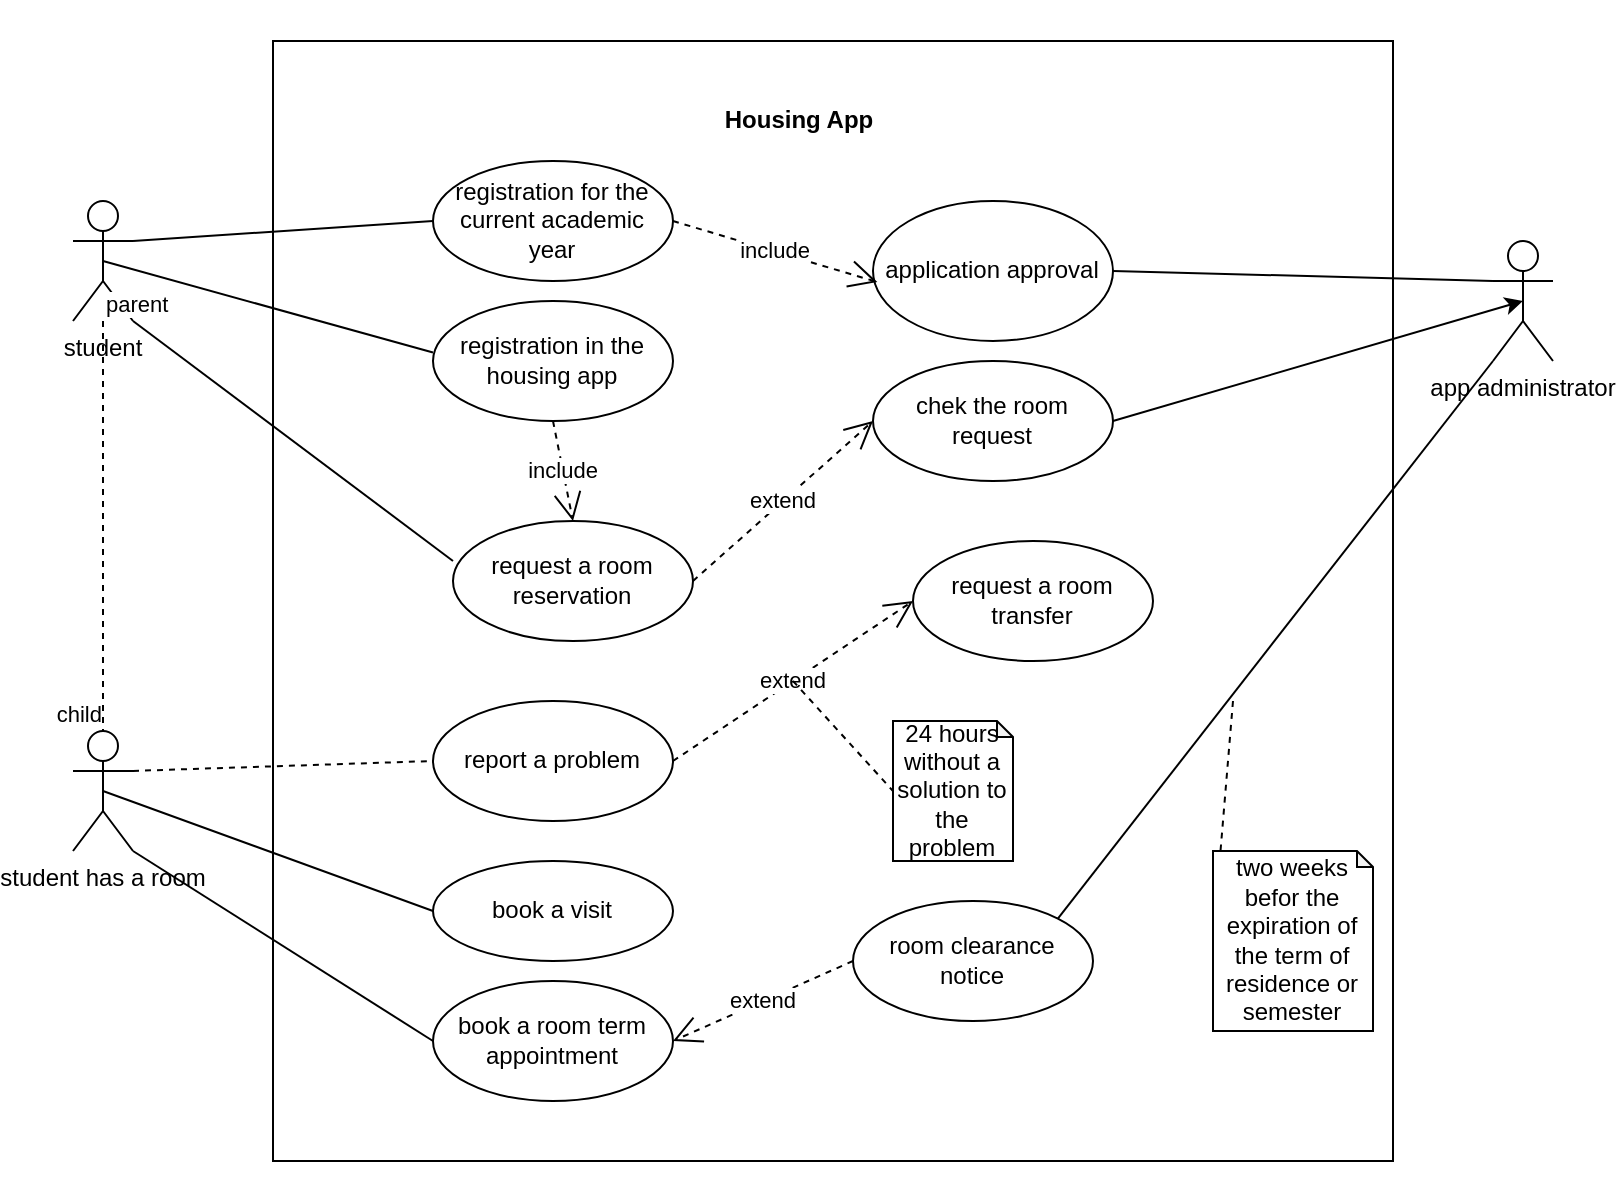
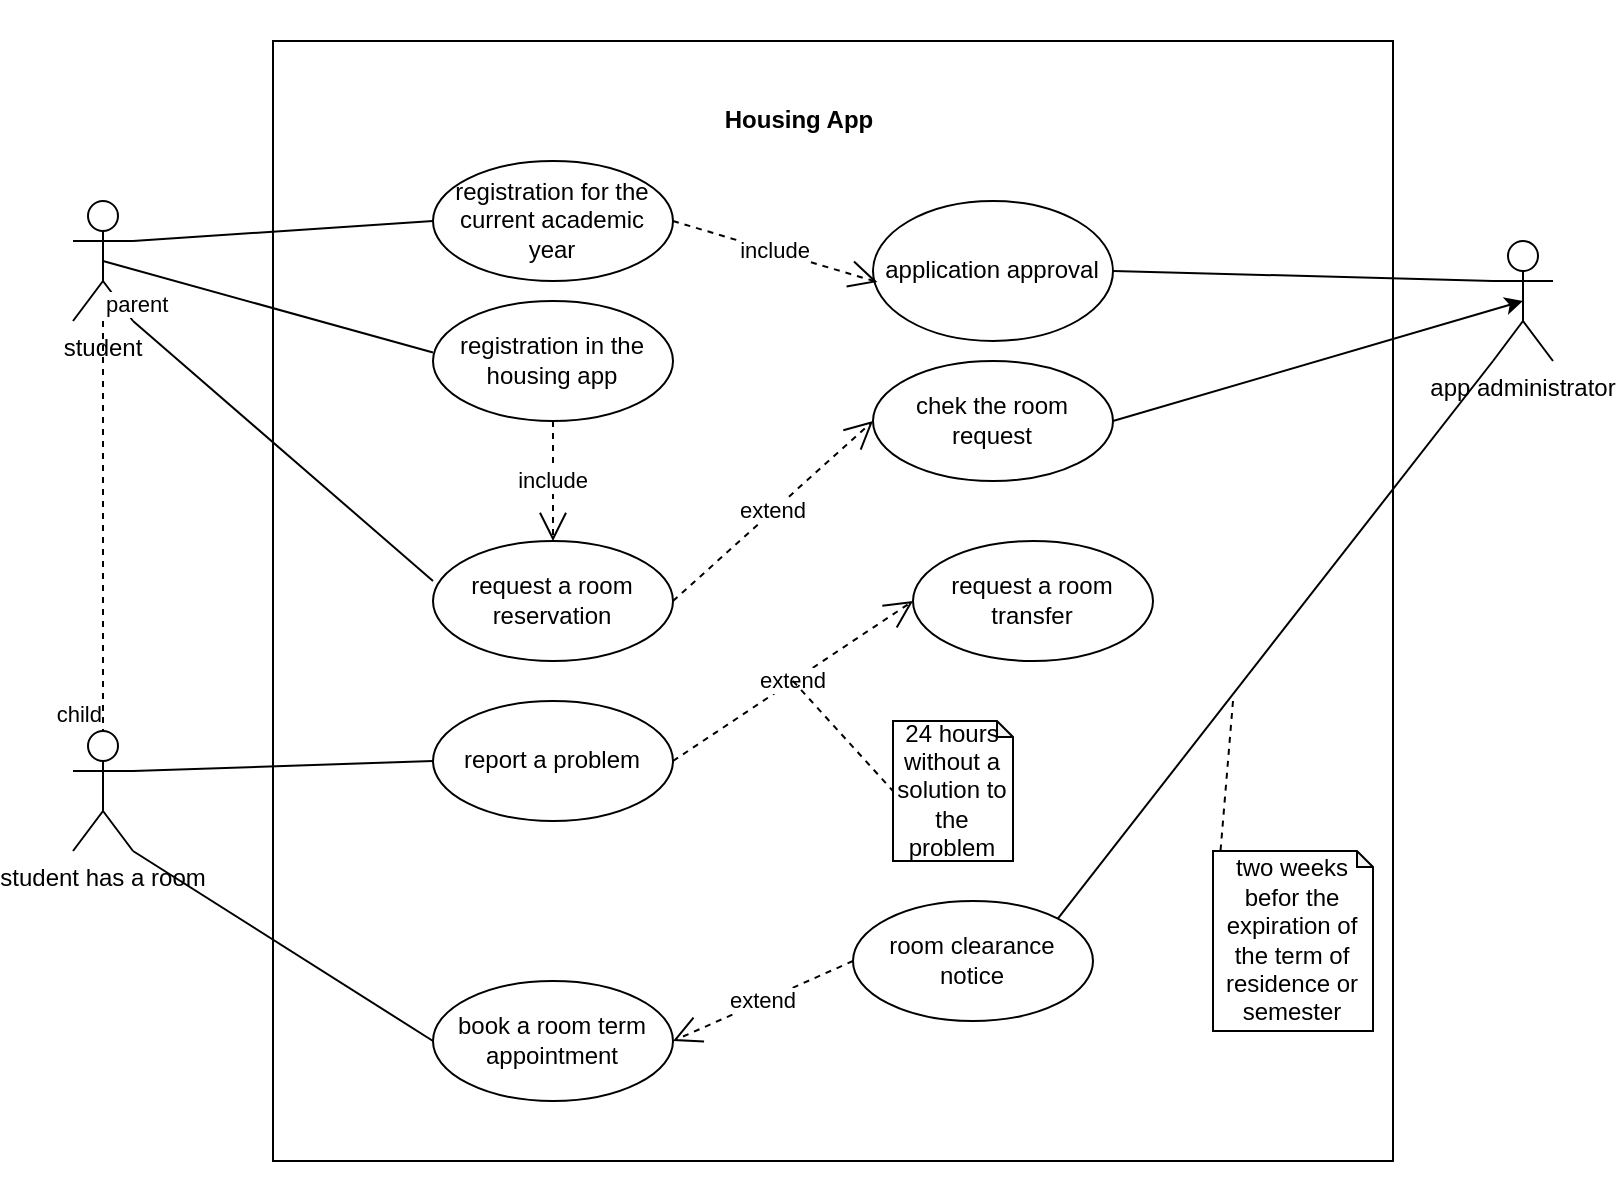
node "request a room reservation": moved (573, 581) -> (553, 601)
edge "report a problem" -- "student has a room": style dashed -> solid
edge "student has a room" -- "book a visit": removed
node "book a visit": removed
